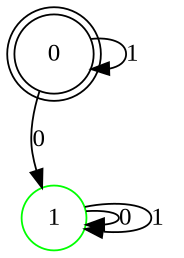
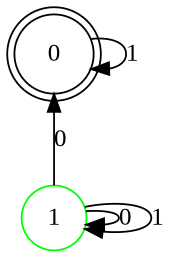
edge "0" -> "1": reversed
